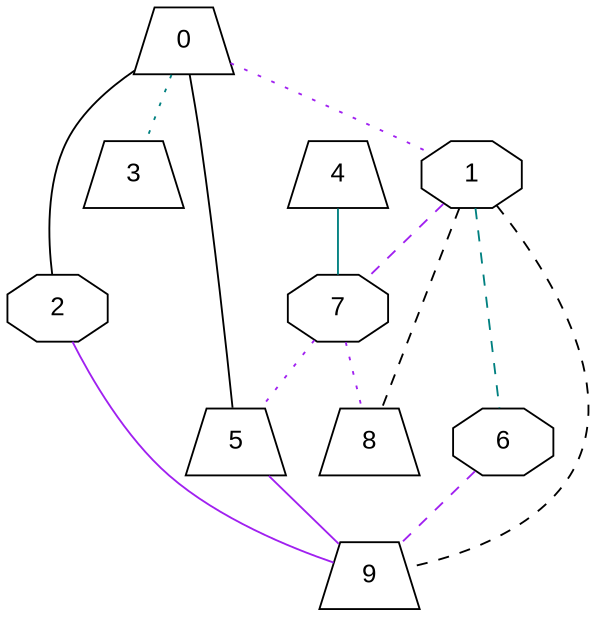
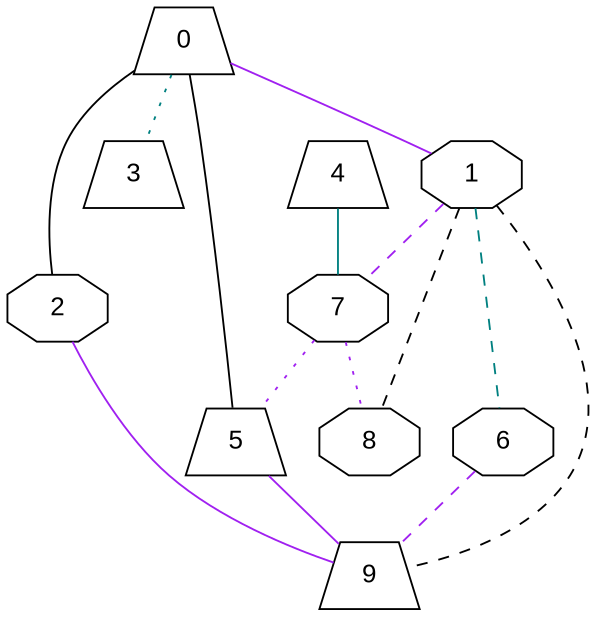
edge "0" -- "1": style dotted -> solid
node "8": shape trapezium -> octagon
